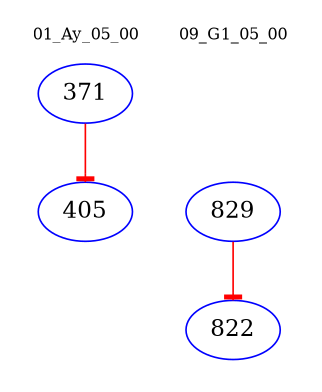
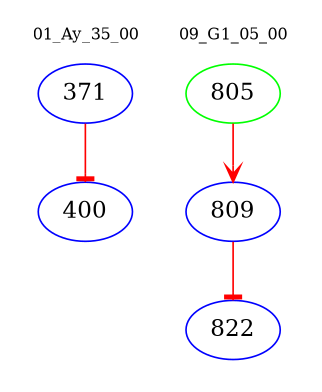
cluster "01_Ay_05_00": label "01_Ay_05_00" -> "01_Ay_35_00"
node "805": added
node "405": label "405" -> "400"
node "829": label "829" -> "809"
